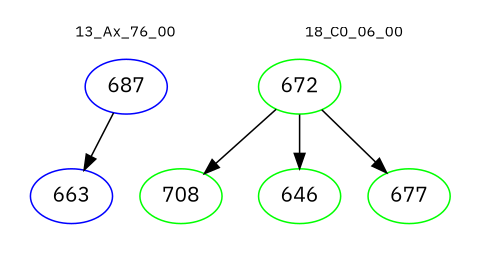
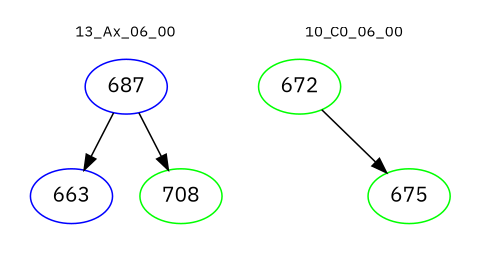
cluster "13_Ax_76_00": label "13_Ax_76_00" -> "13_Ax_06_00"
cluster "18_C0_06_00": label "18_C0_06_00" -> "10_C0_06_00"
edge "672" -> "708": now "687" -> "708"
node "646": removed
node "677": label "677" -> "675"
